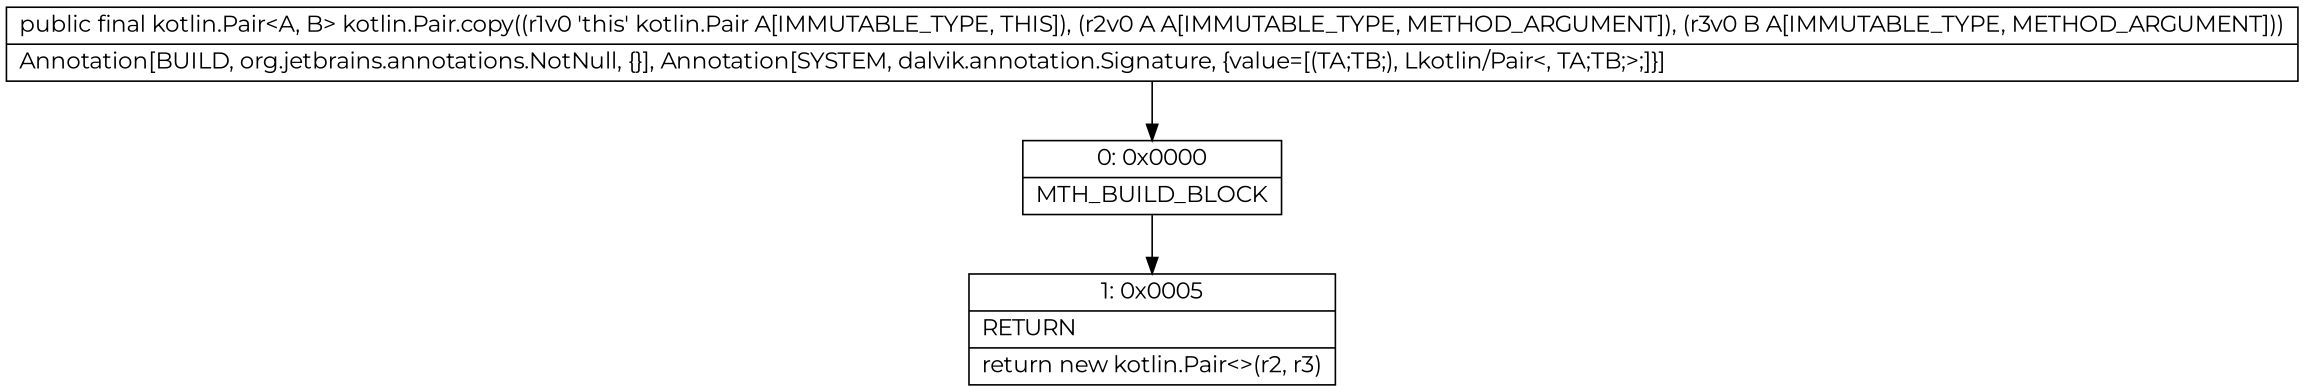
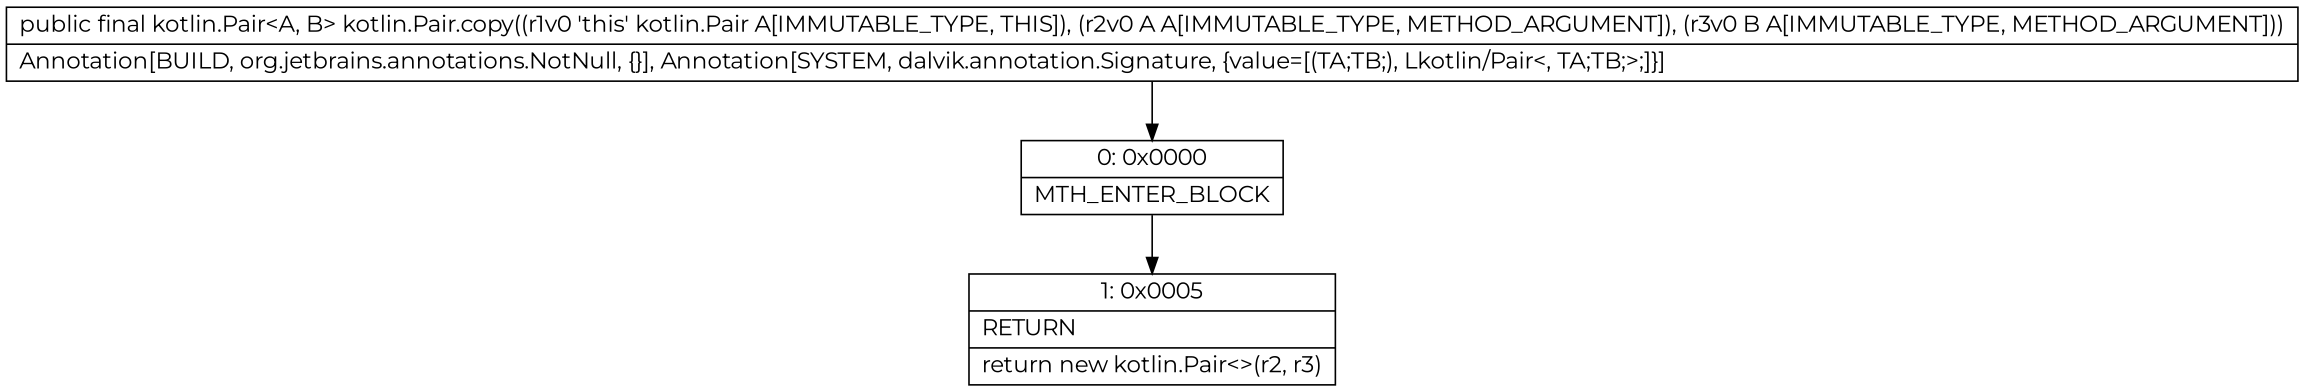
node "0: 0x0000": text "MTH_BUILD_BLOCK" -> "MTH_ENTER_BLOCK"
